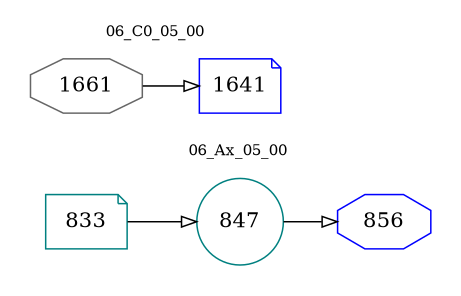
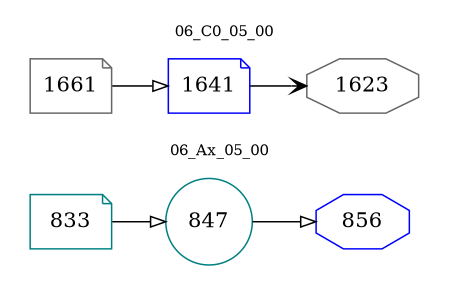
node "1661": shape octagon -> note
node "1623": added
